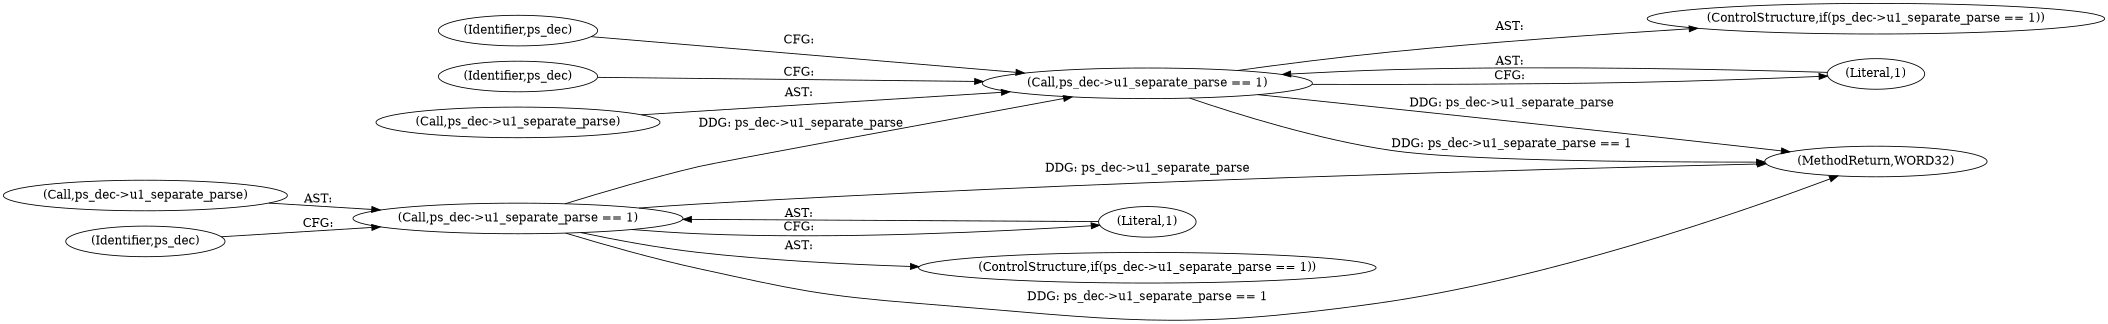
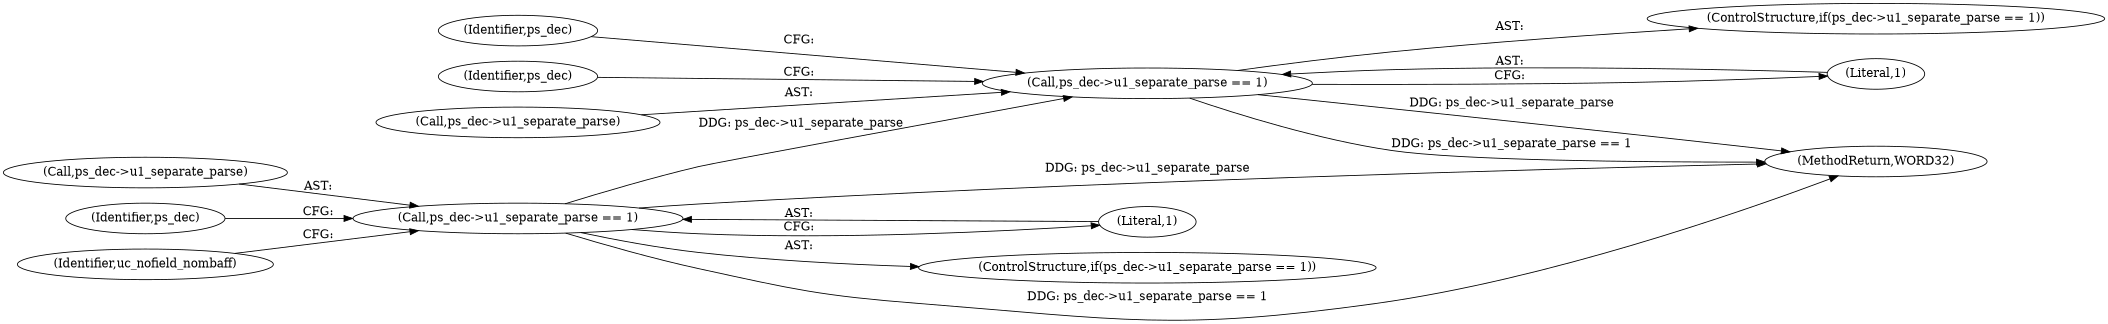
node "(Identifier,uc_nofield_nombaff)": added
